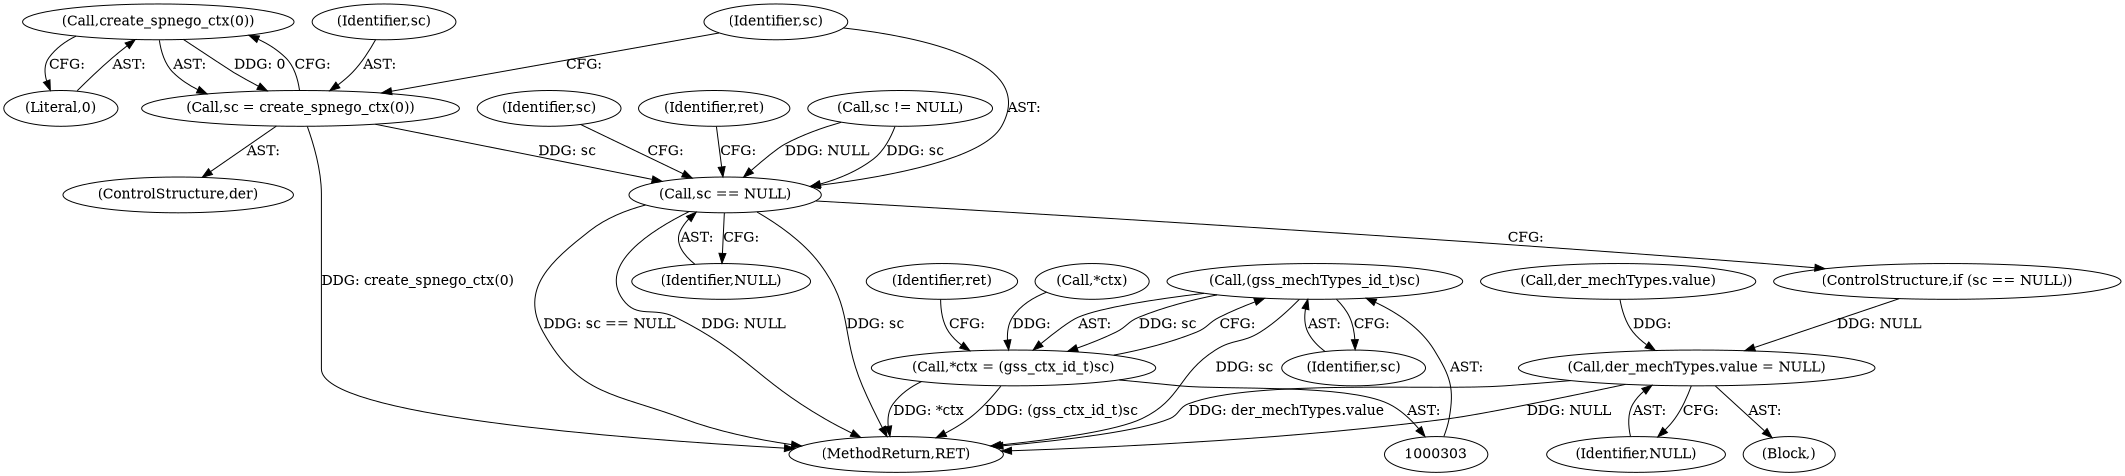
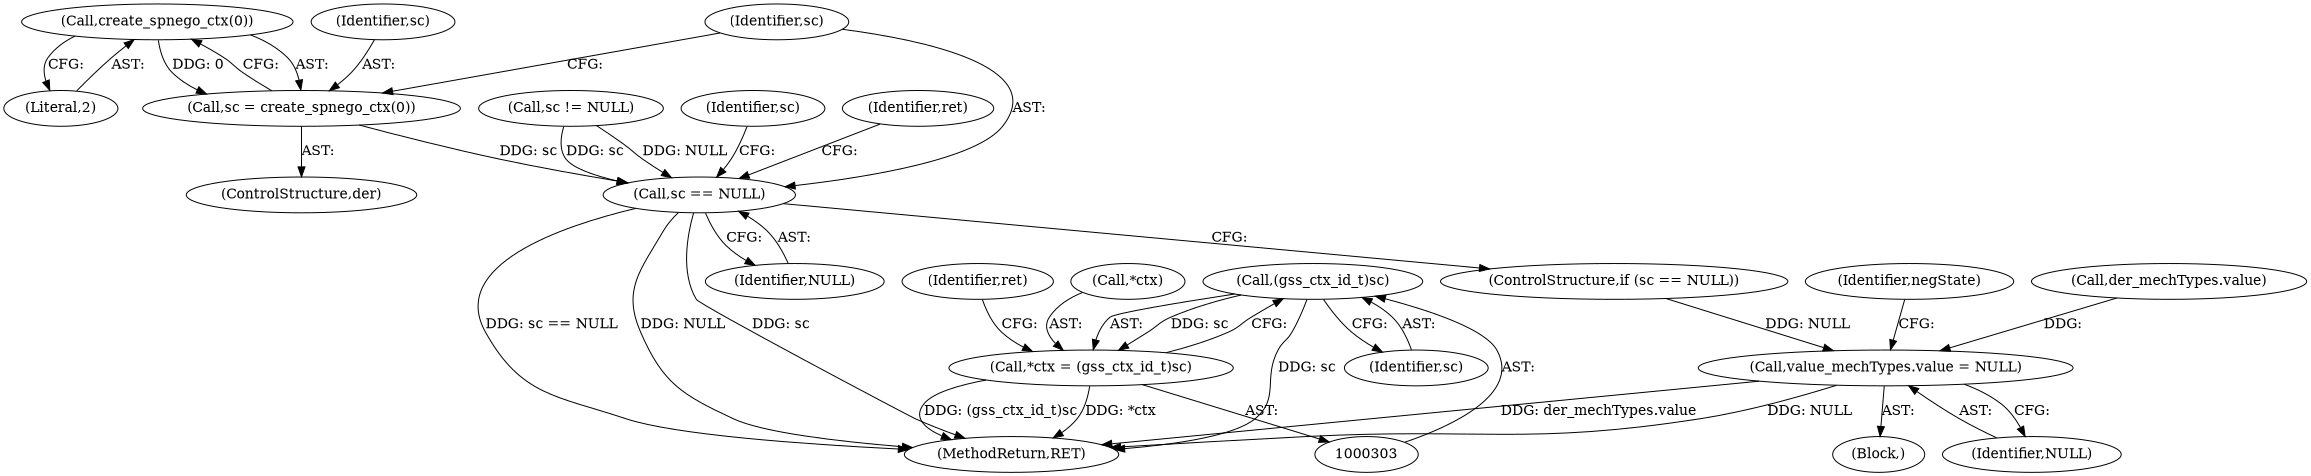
node "(Literal,0)": label "(Literal,0)" -> "(Literal,2)"
node "(Call,(gss_mechTypes_id_t)sc)": label "(Call,(gss_mechTypes_id_t)sc)" -> "(Call,(gss_ctx_id_t)sc)"
node "(Identifier,negState)": added
edge "(Call,*ctx)" -> "(Call,*ctx = (gss_ctx_id_t)sc)": label "DDG: " -> "AST: "
node "(Call,der_mechTypes.value = NULL)": label "(Call,der_mechTypes.value = NULL)" -> "(Call,value_mechTypes.value = NULL)"
edge "(Call,sc = create_spnego_ctx(0))" -> "(MethodReturn,RET)": removed, label "DDG: create_spnego_ctx(0)"
